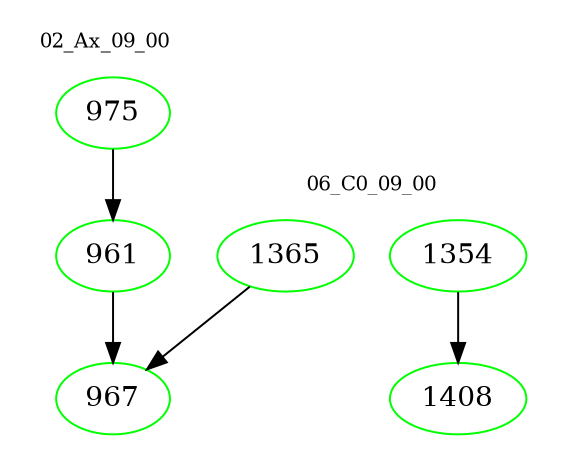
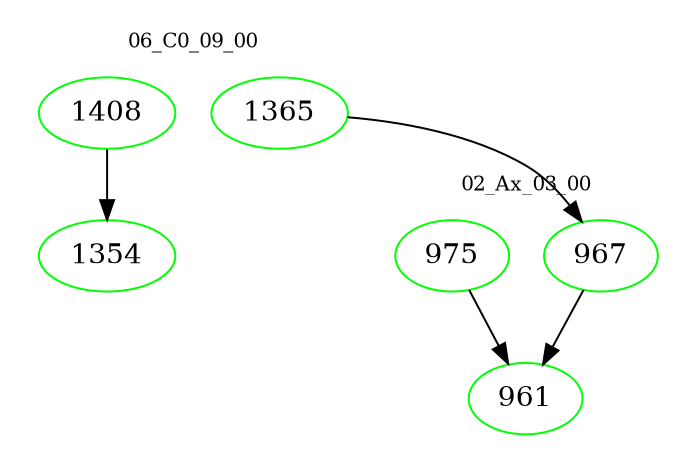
cluster "02_Ax_09_00": label "02_Ax_09_00" -> "02_Ax_03_00"
edge "961" -> "967": reversed
edge "1354" -> "1408": reversed
